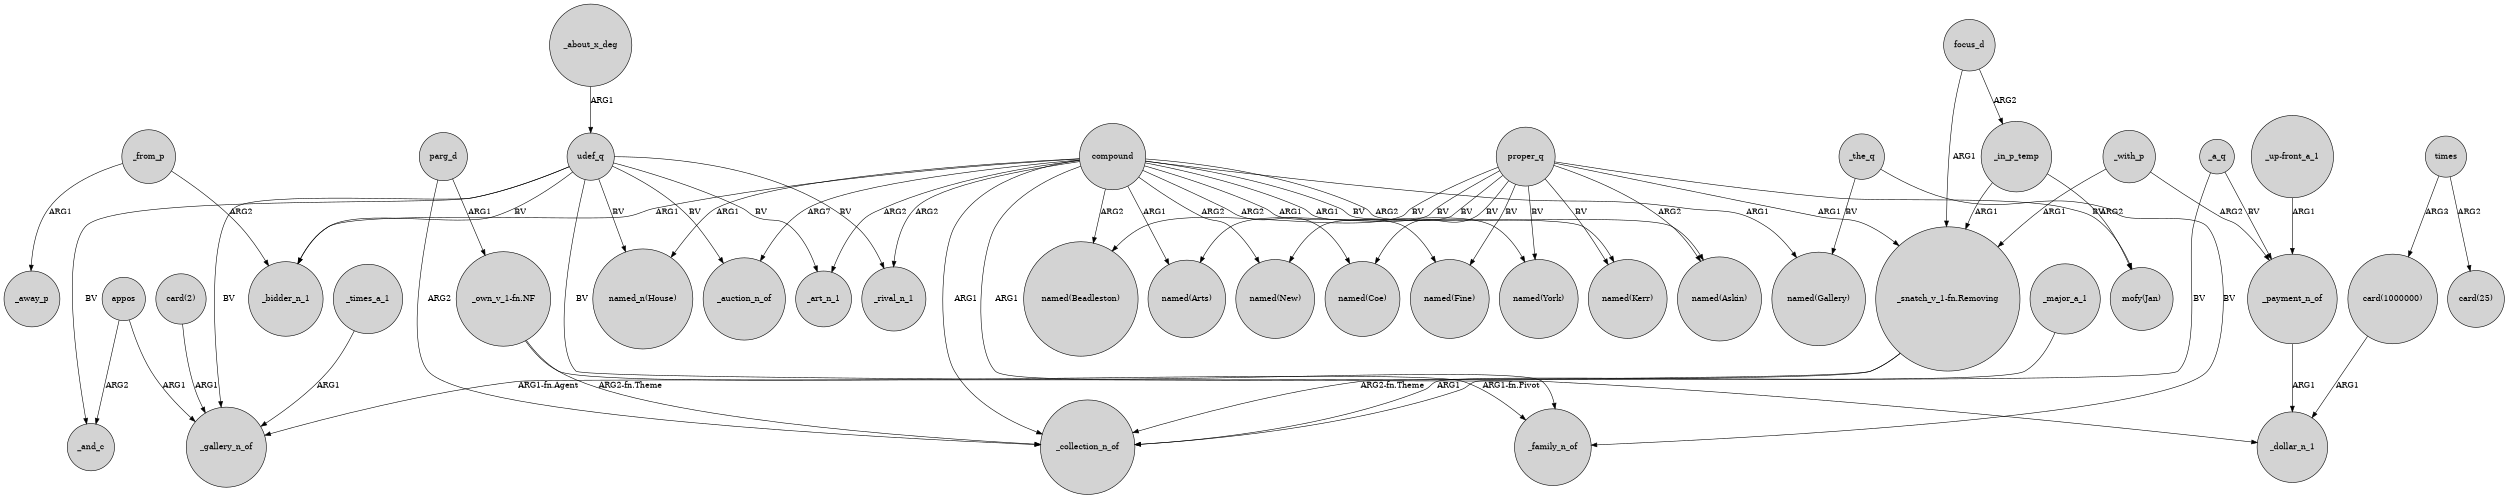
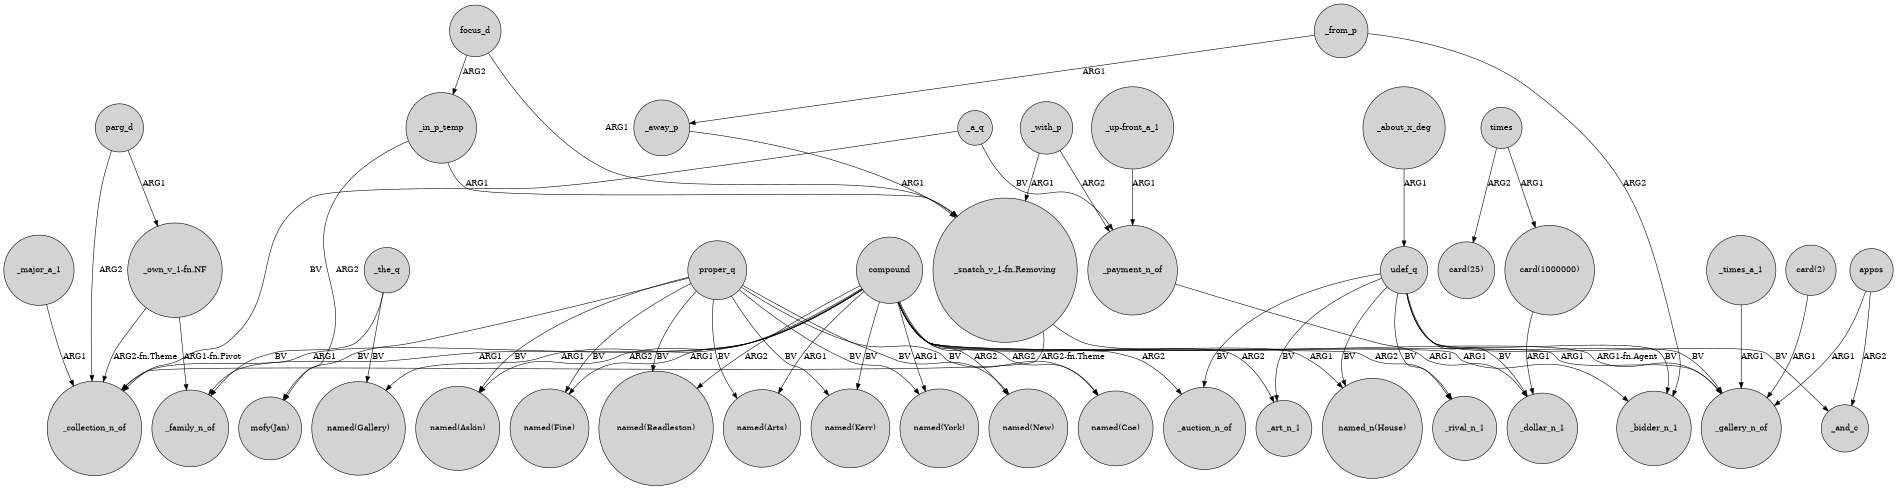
edge "proper_q" -> "_snatch_v_1-fn.Removing": now "_away_p" -> "_snatch_v_1-fn.Removing"
edge "compound" -> "_auction_n_of": label "ARG7" -> "ARG2"
edge "proper_q" -> "named(Askin)": label "ARG2" -> "BV"
edge "times" -> "card(1000000)": label "ARG3" -> "ARG1"
edge "compound" -> "_gallery_n_of": added, label "ARG1"
